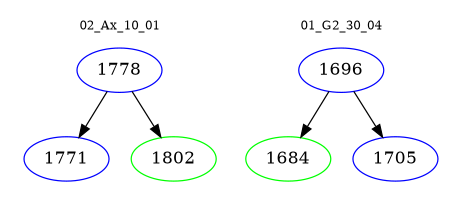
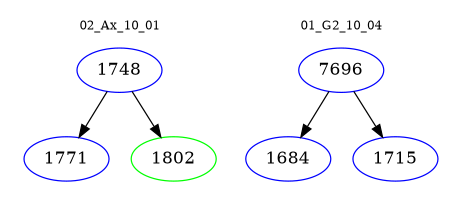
cluster "01_G2_30_04": label "01_G2_30_04" -> "01_G2_10_04"
node "1778": label "1778" -> "1748"
node "1696": label "1696" -> "7696"
node "1684": color green -> blue
node "1705": label "1705" -> "1715"
